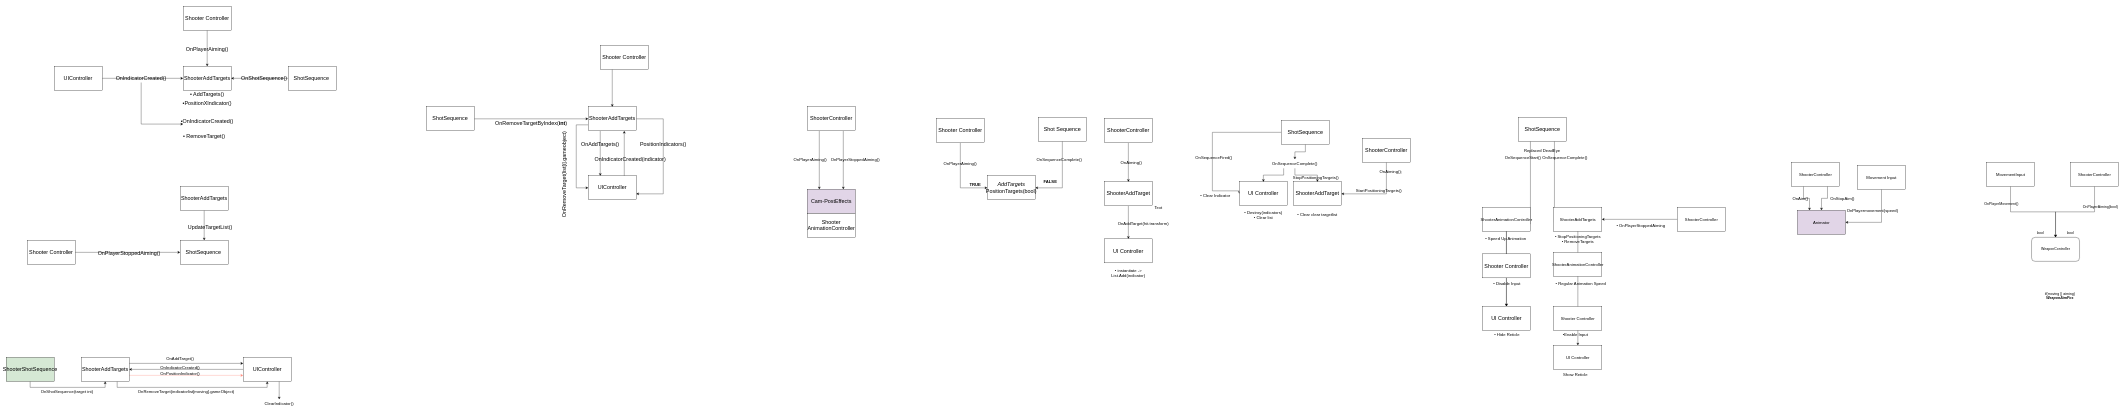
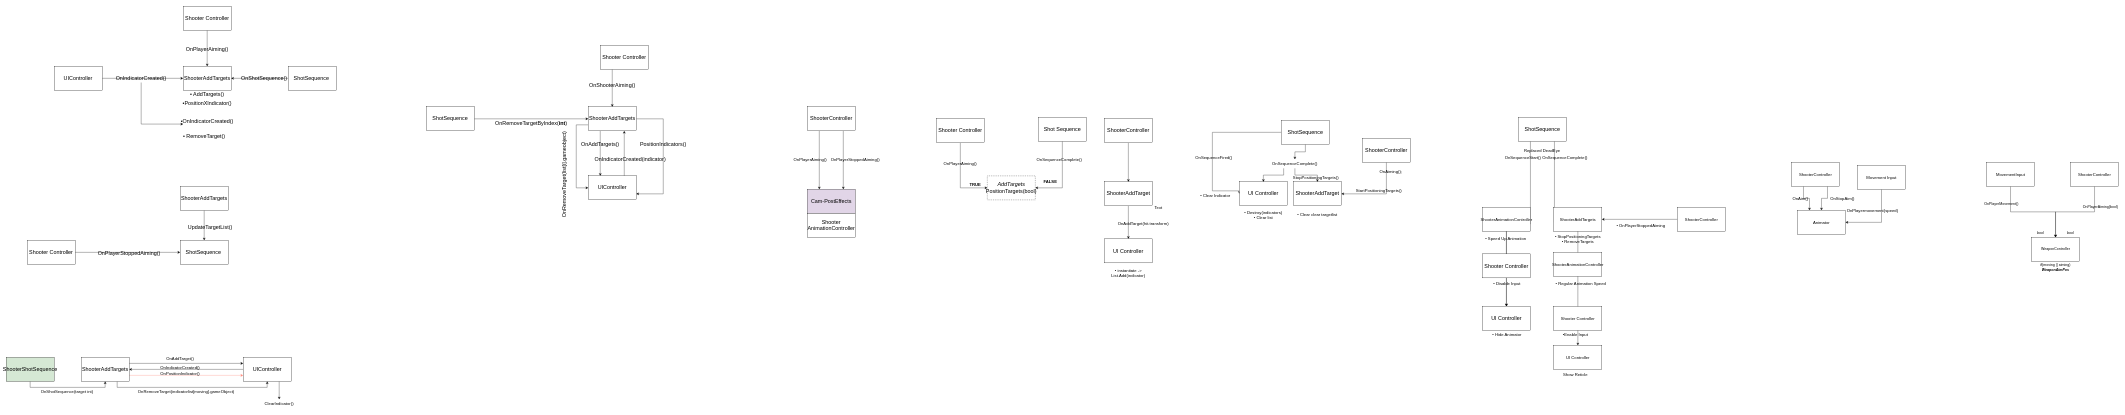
node "OnShooterAiming()": added
node "OnAiming()": removed
node "AddTargets PositionTargets(bool)": style solid -> dashed
node "Animator": fillcolor #e1d5e7 -> #ffffff
node "WeaponController": shape rounded rectangle -> rectangle
node "if(moving || aiming) WeaponAimPos": moved (2060, 296) -> (2055, 267)
node "• Hide Reticle": label "• Hide Reticle" -> "• Hide Animator"
